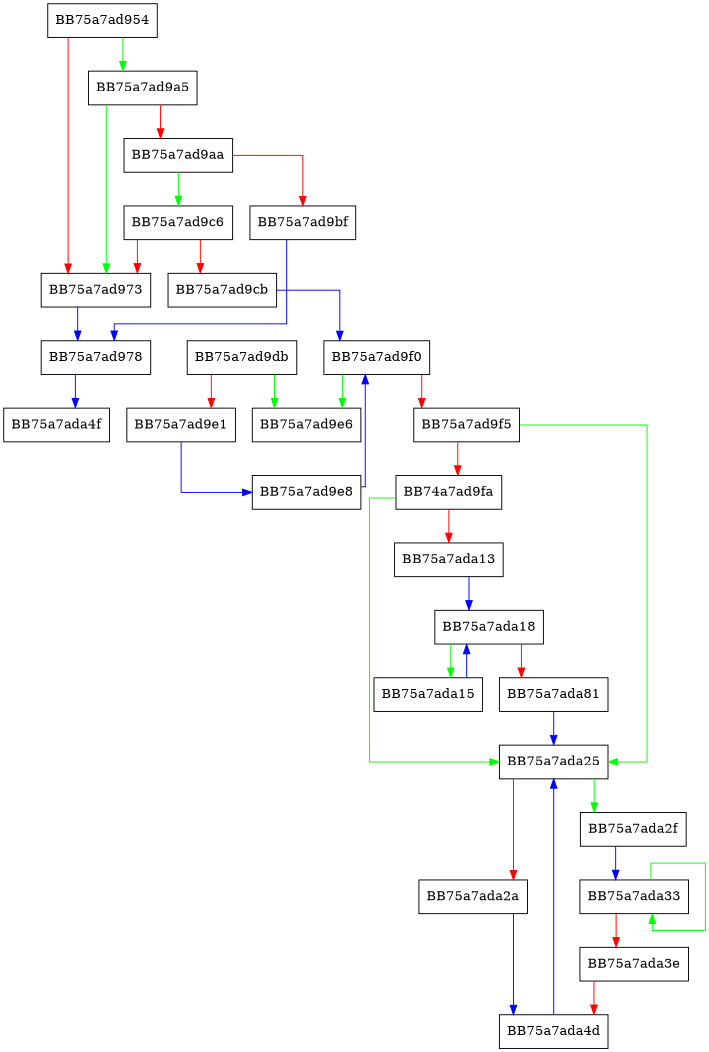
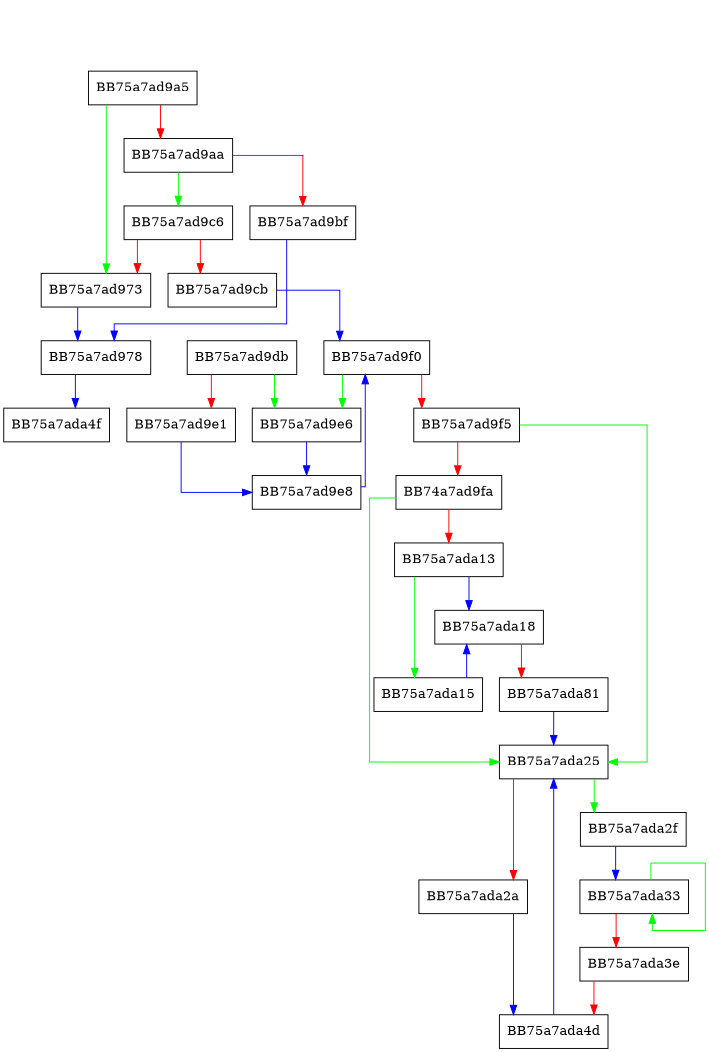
node "BB75a7ad954": removed
edge "BB75a7ad9e6" -> "BB75a7ad9e8": added
edge "BB75a7ada18" -> "BB75a7ada15": now "BB75a7ada13" -> "BB75a7ada15"
